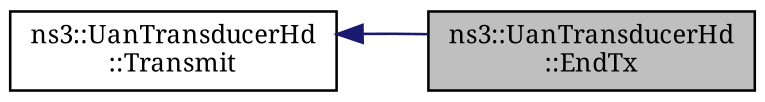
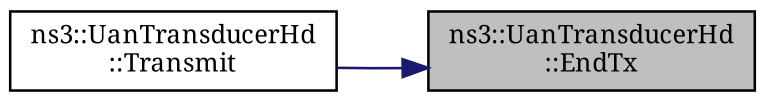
edge "ns3::UanTransducerHd ::EndTx" -> "ns3::UanTransducerHd ::Transmit": reversed
